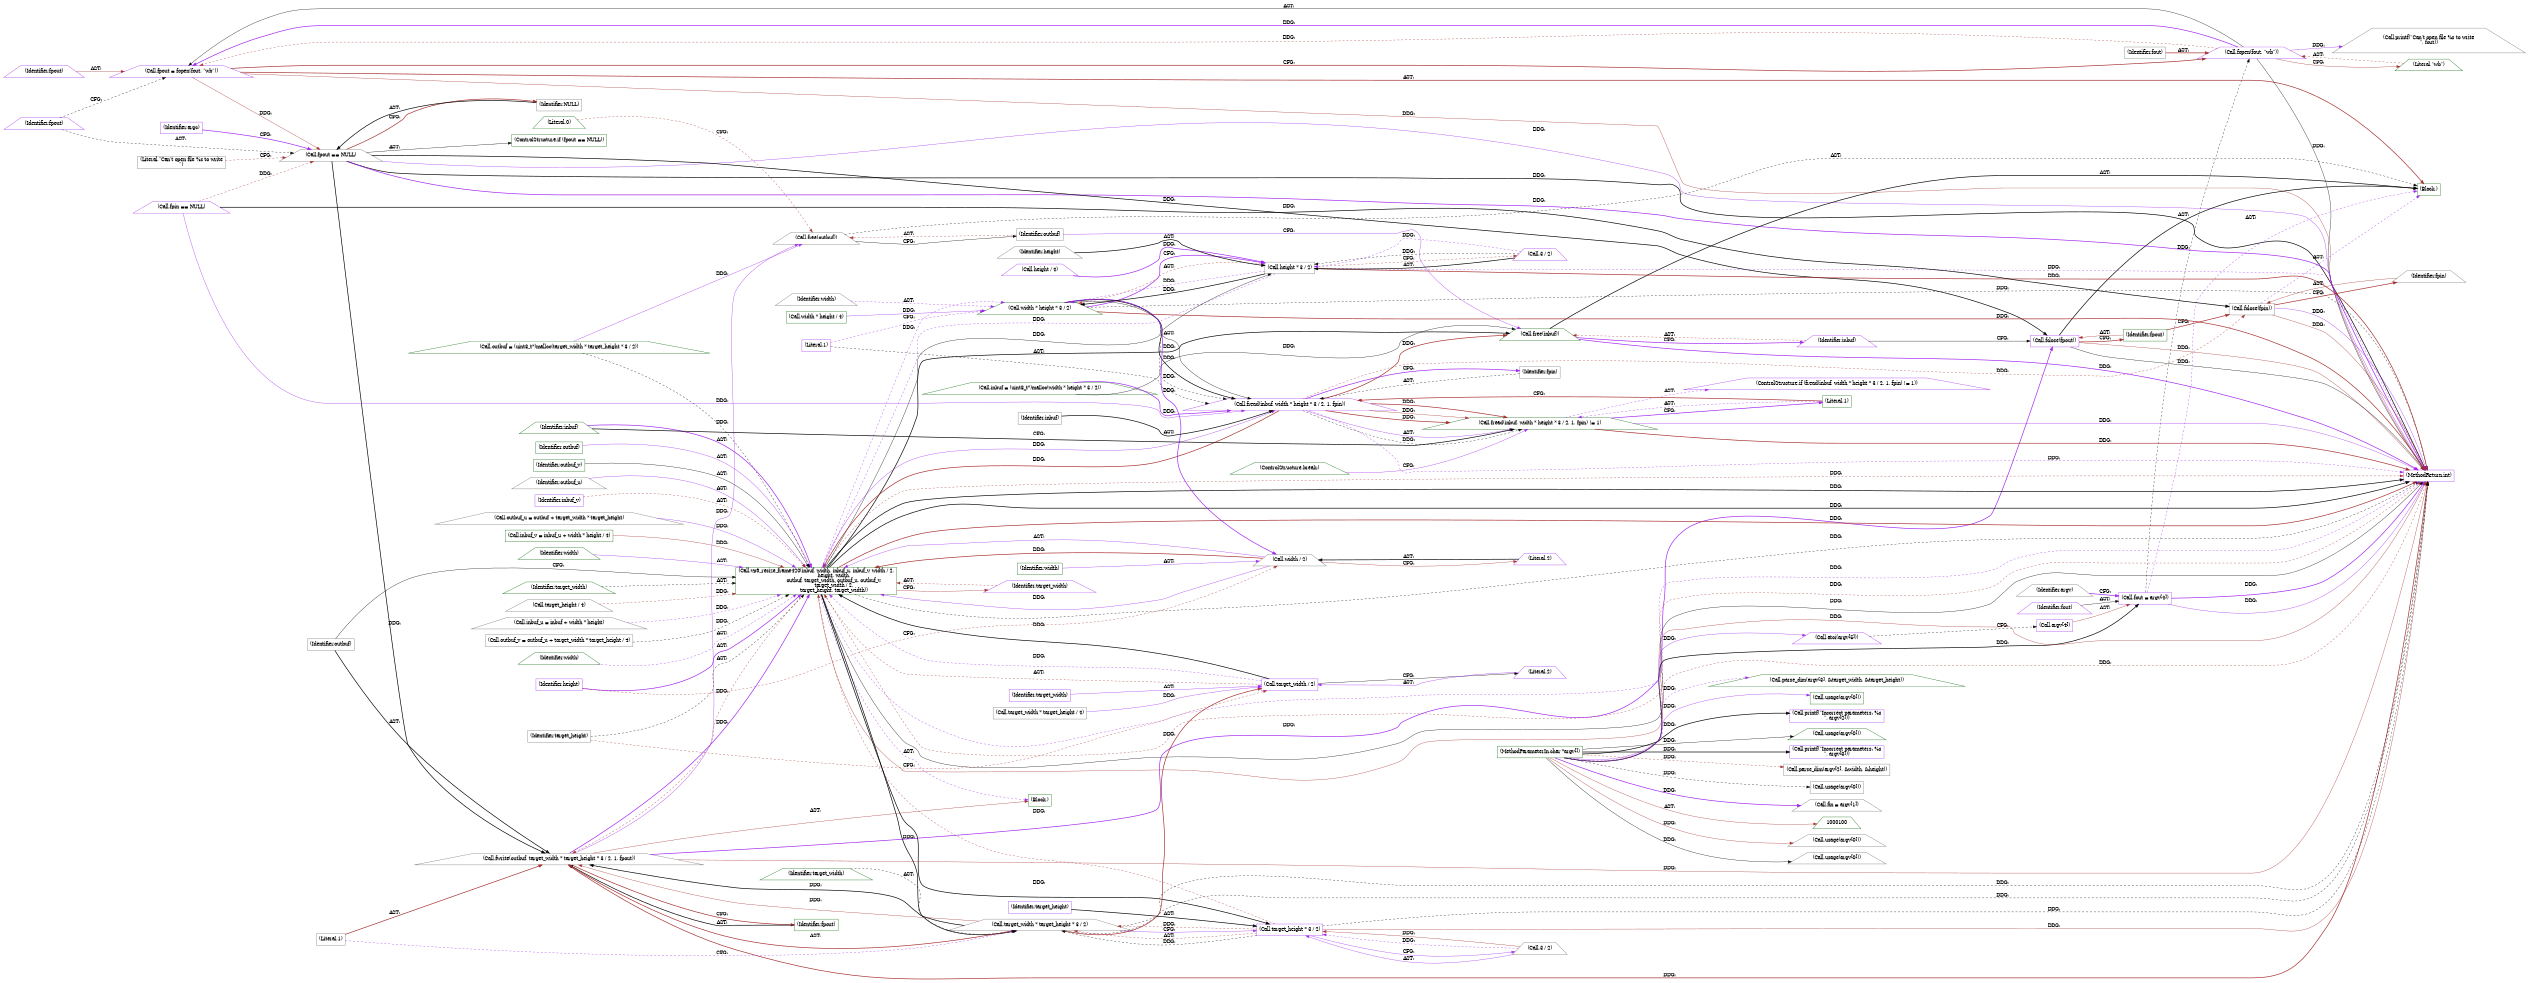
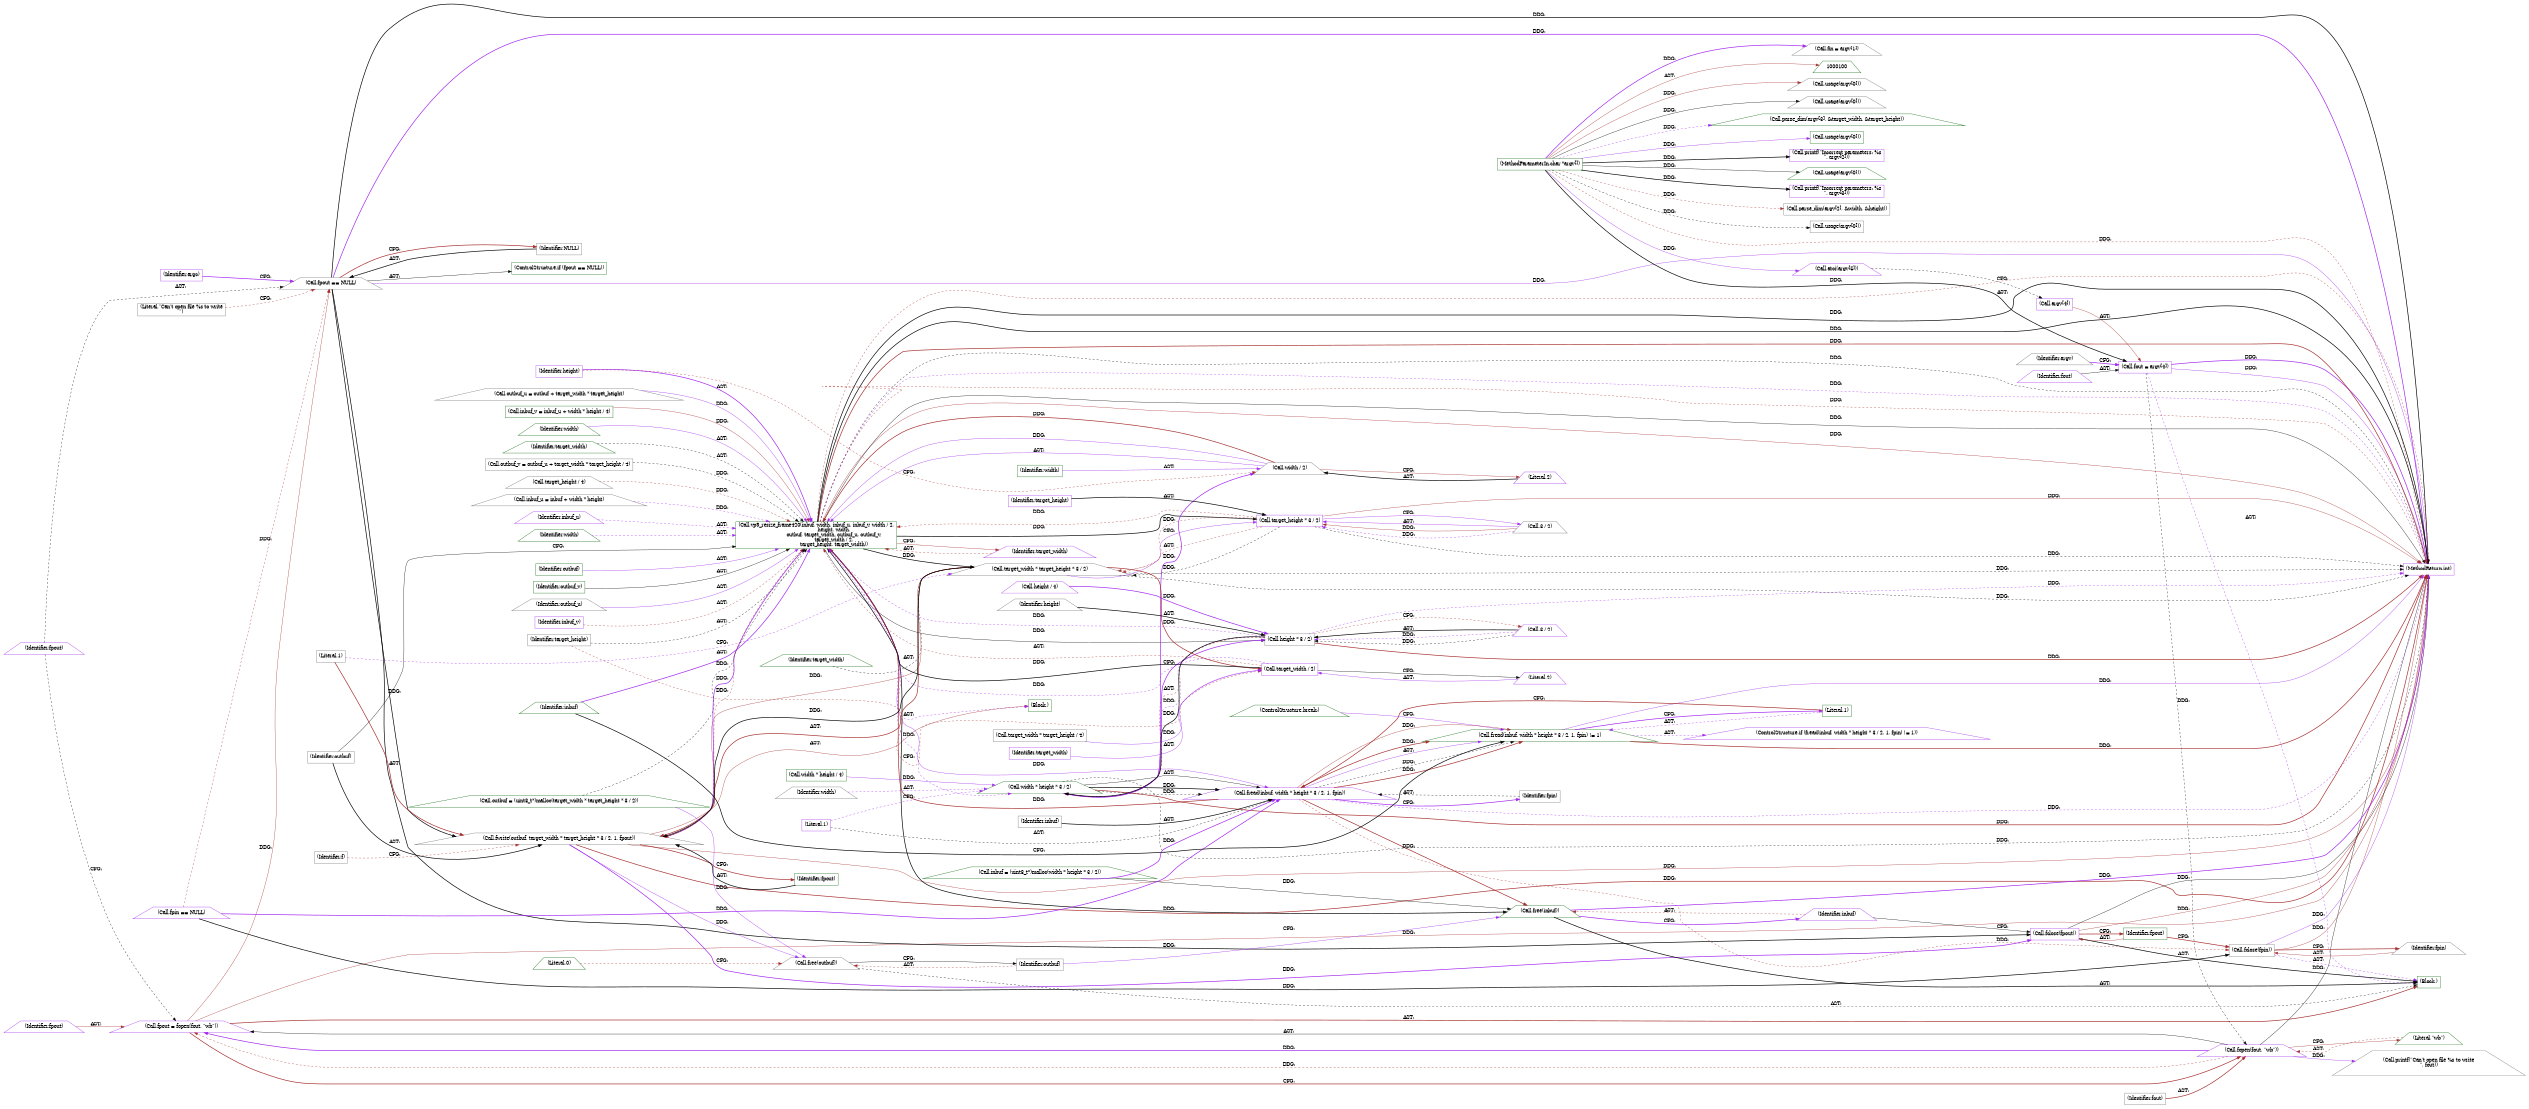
edge "(Call,fpin == NULL)" -> "(Call,fread(inbuf, width * height * 3 / 2, 1, fpin))": style solid -> bold
node "(Identifier,inbuf_u)": added
edge "(MethodParameterIn,char *argv[])" -> "(Call,fout = argv[4])": label "DDG: " -> "AST: "
node "(Identifier,f)": added
